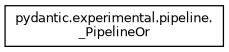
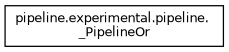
node "pydantic.experimental.pipeline. _PipelineOr": label "pydantic.experimental.pipeline. _PipelineOr" -> "pipeline.experimental.pipeline. _PipelineOr"
